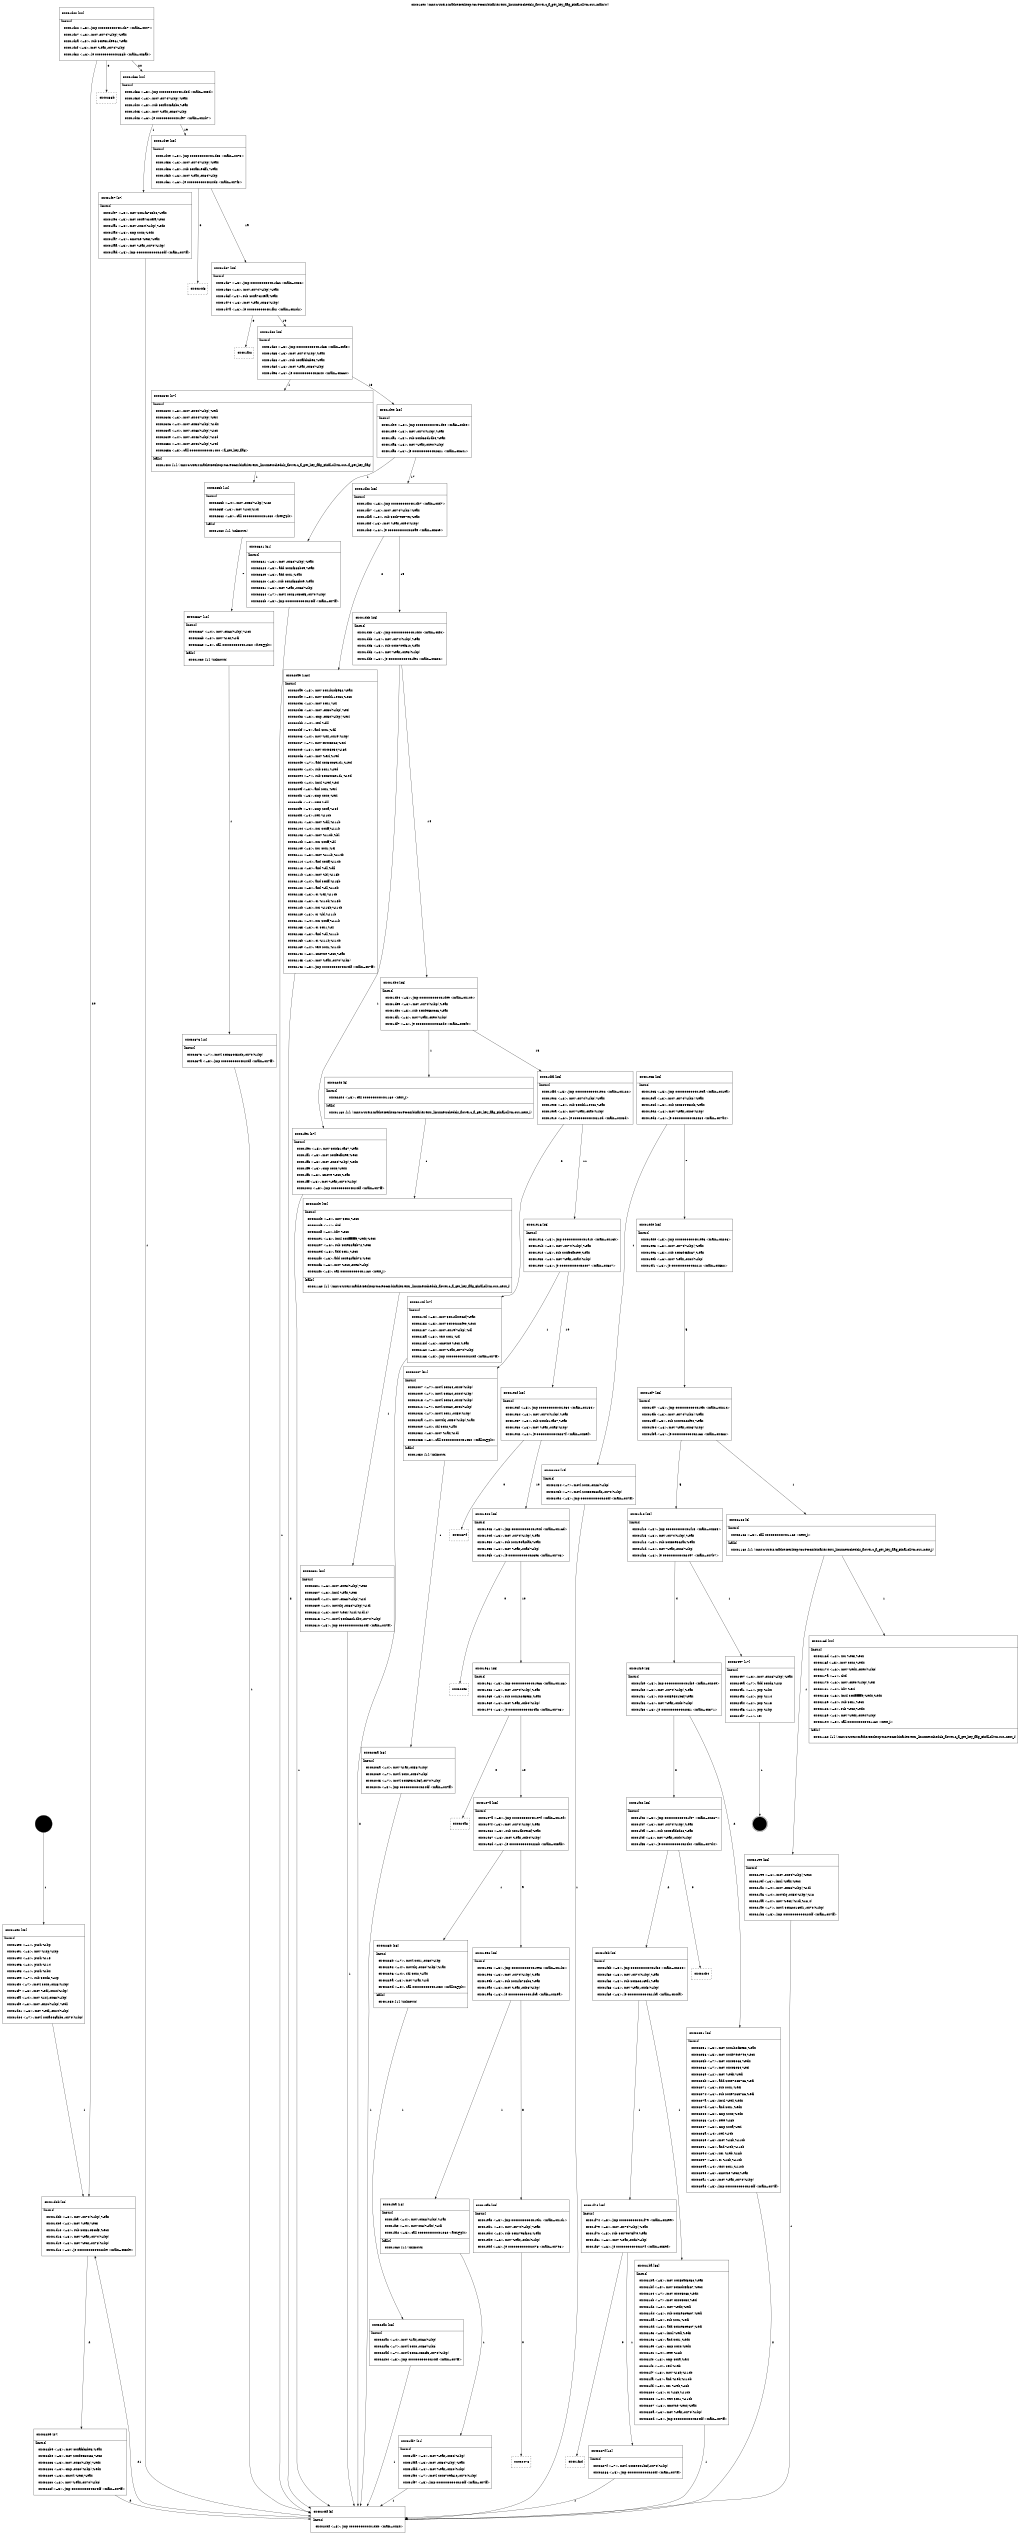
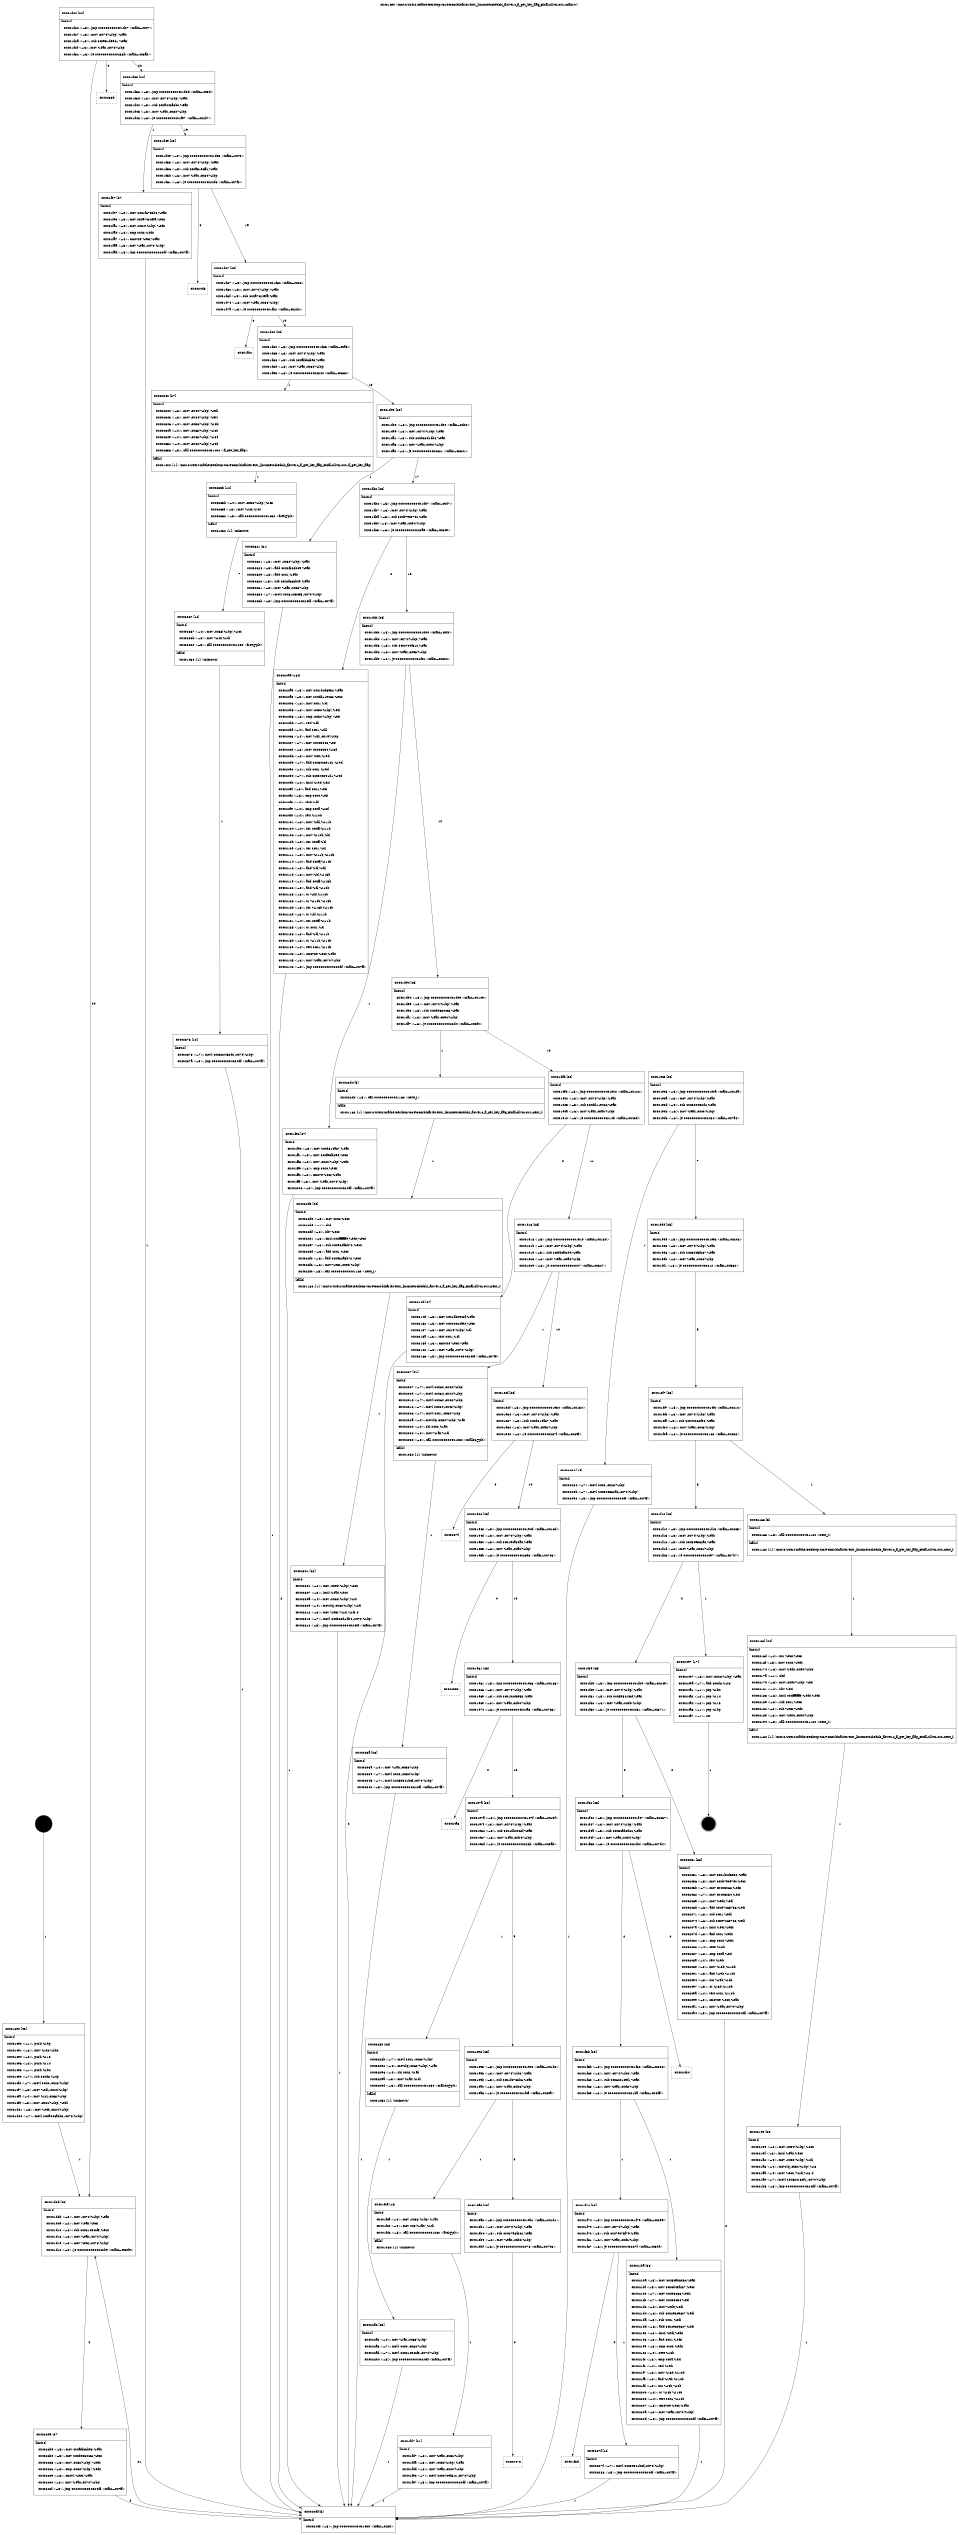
edge "0x402168 [5]" -> "0x402199 [33]": now "0x40216d [44]" -> "0x402199 [33]"
